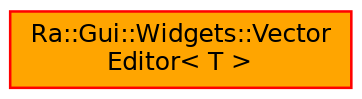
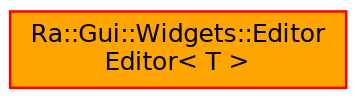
node "Ra::Gui::Widgets::Vector Editor< T >": label "Ra::Gui::Widgets::Vector Editor< T >" -> "Ra::Gui::Widgets::Editor Editor< T >"
